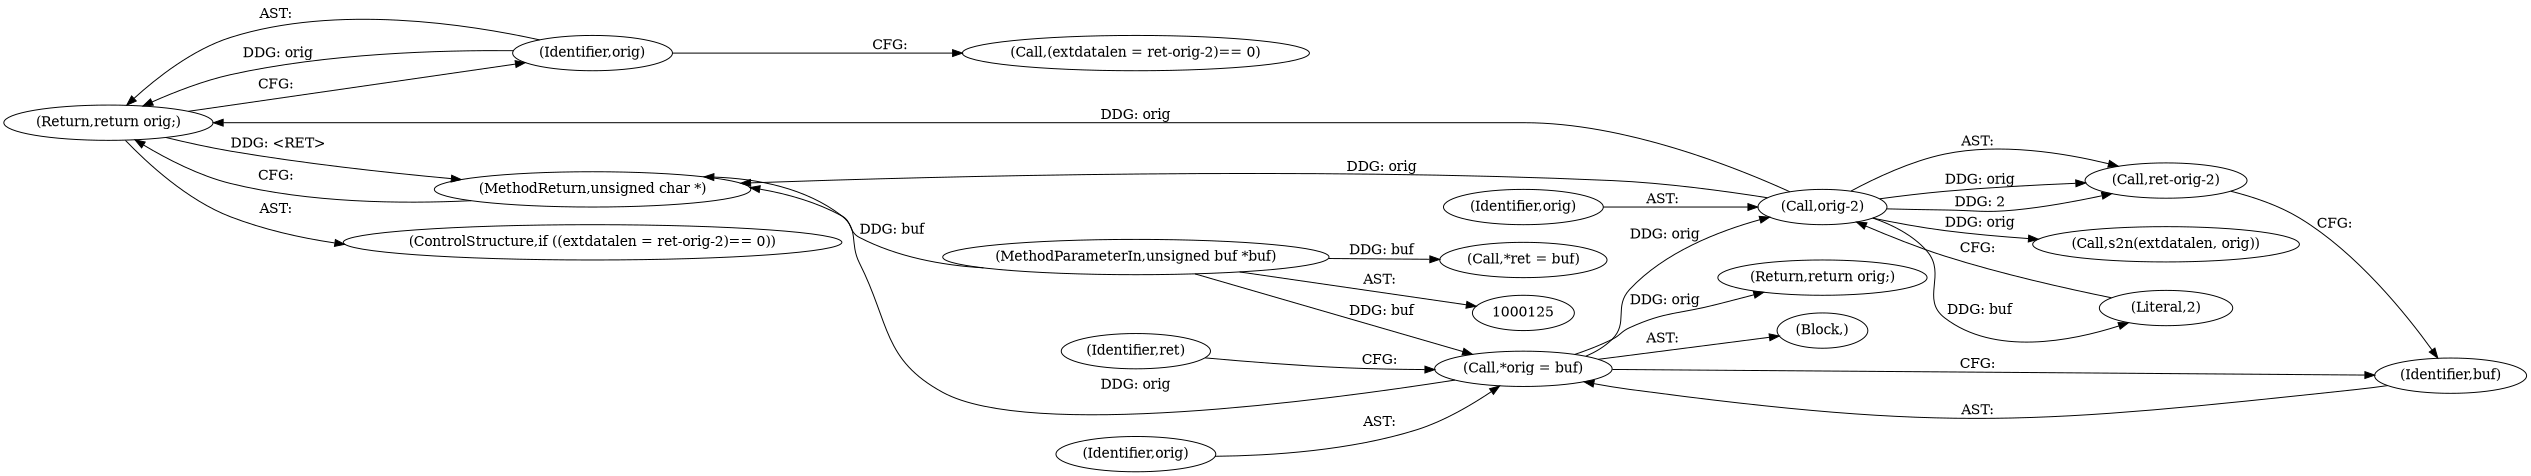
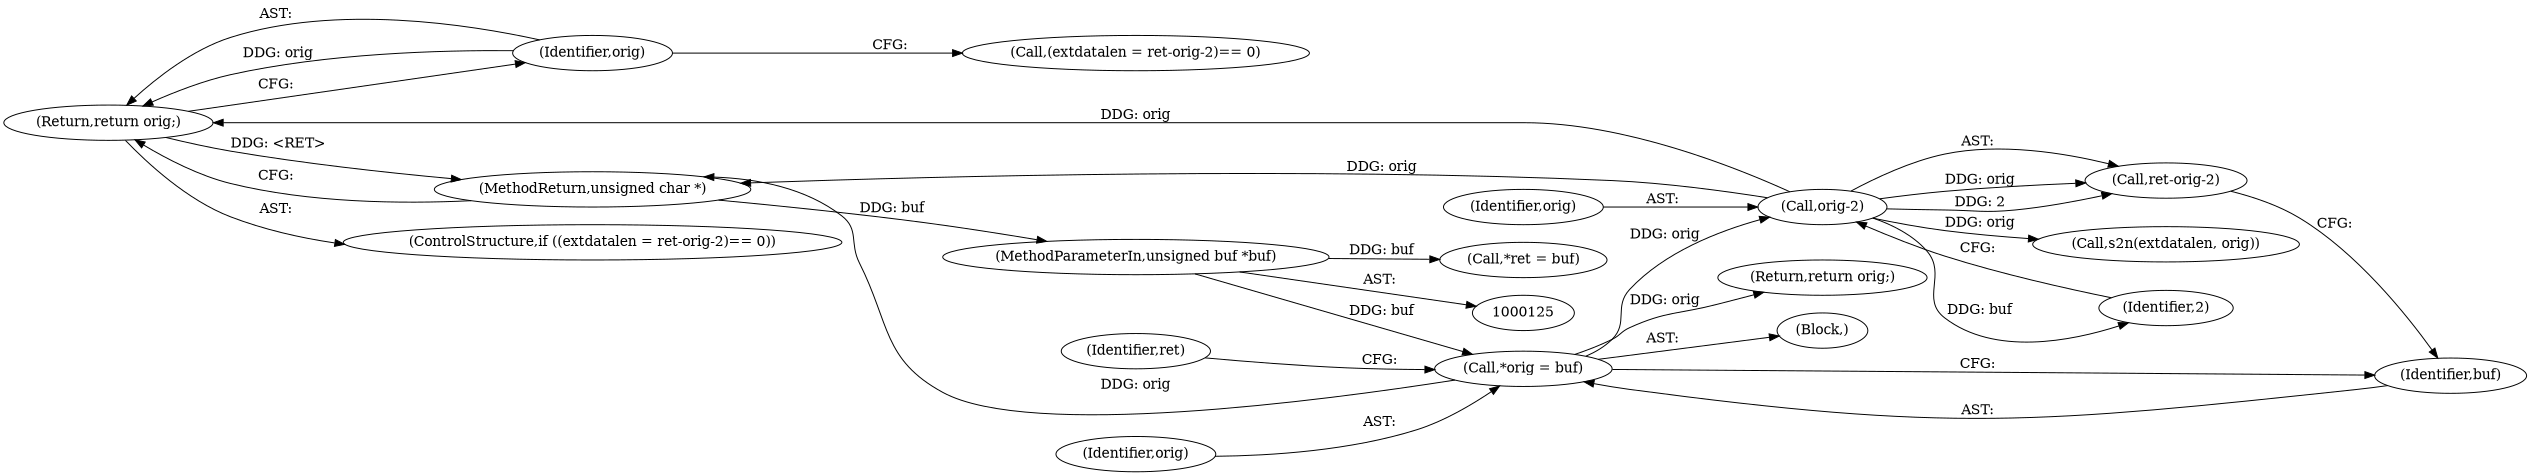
edge "(MethodParameterIn,unsigned buf *buf)" -> "(MethodReturn,unsigned char *)": reversed
node "(Literal,2)": label "(Literal,2)" -> "(Identifier,2)"
